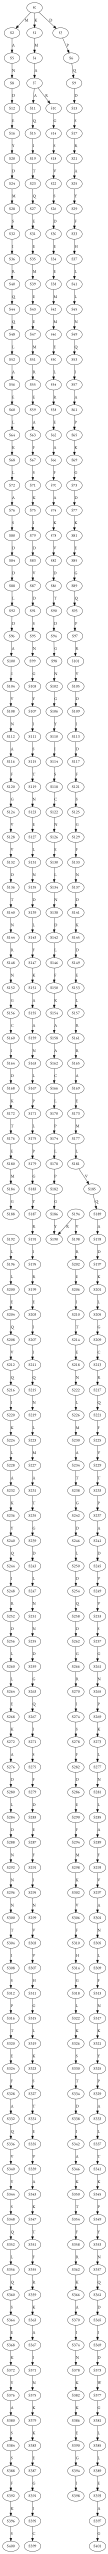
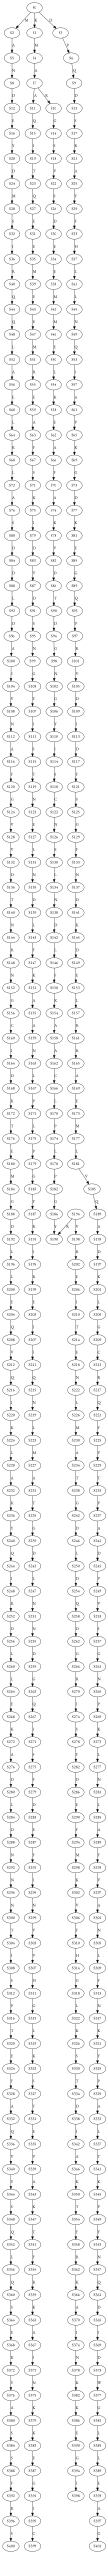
edge "S188" -> "S192": added, label "D"
